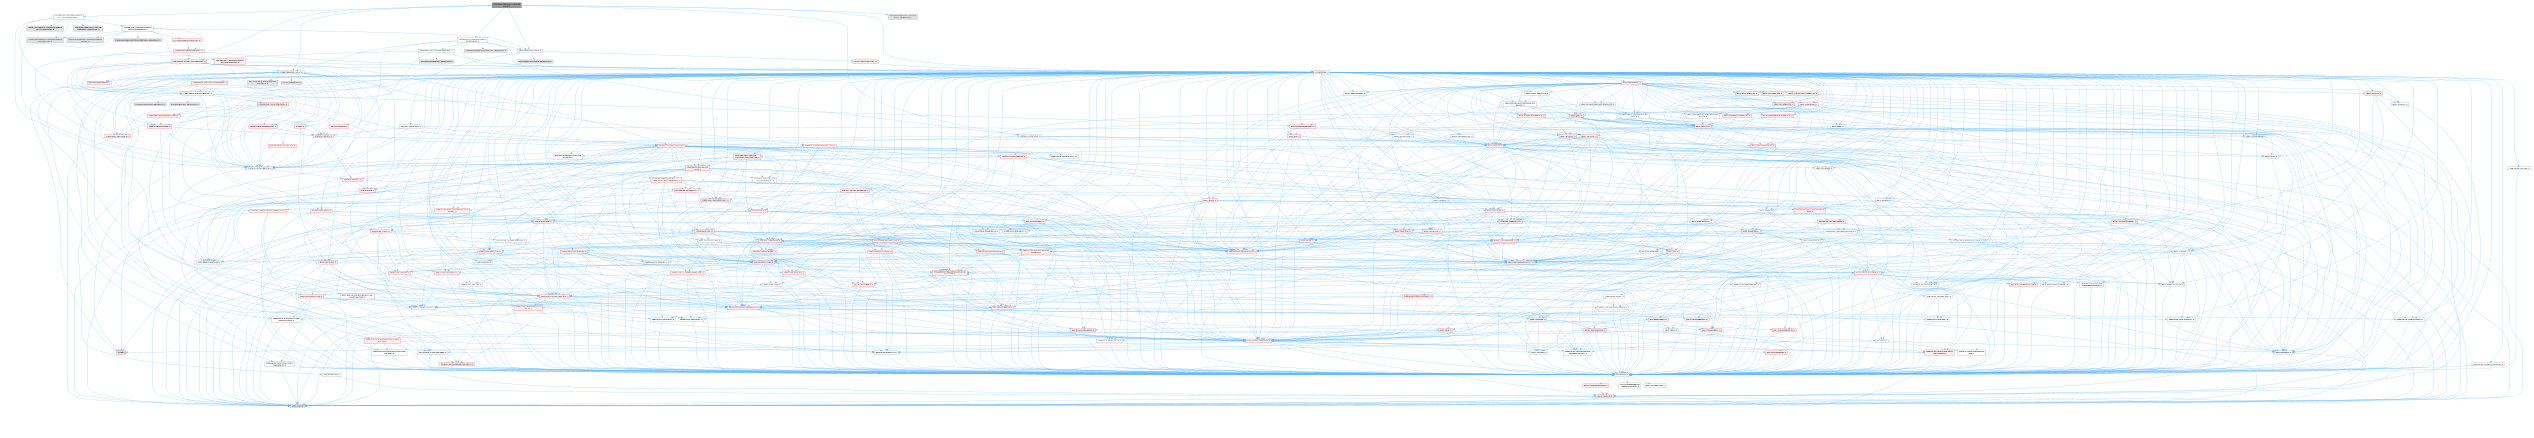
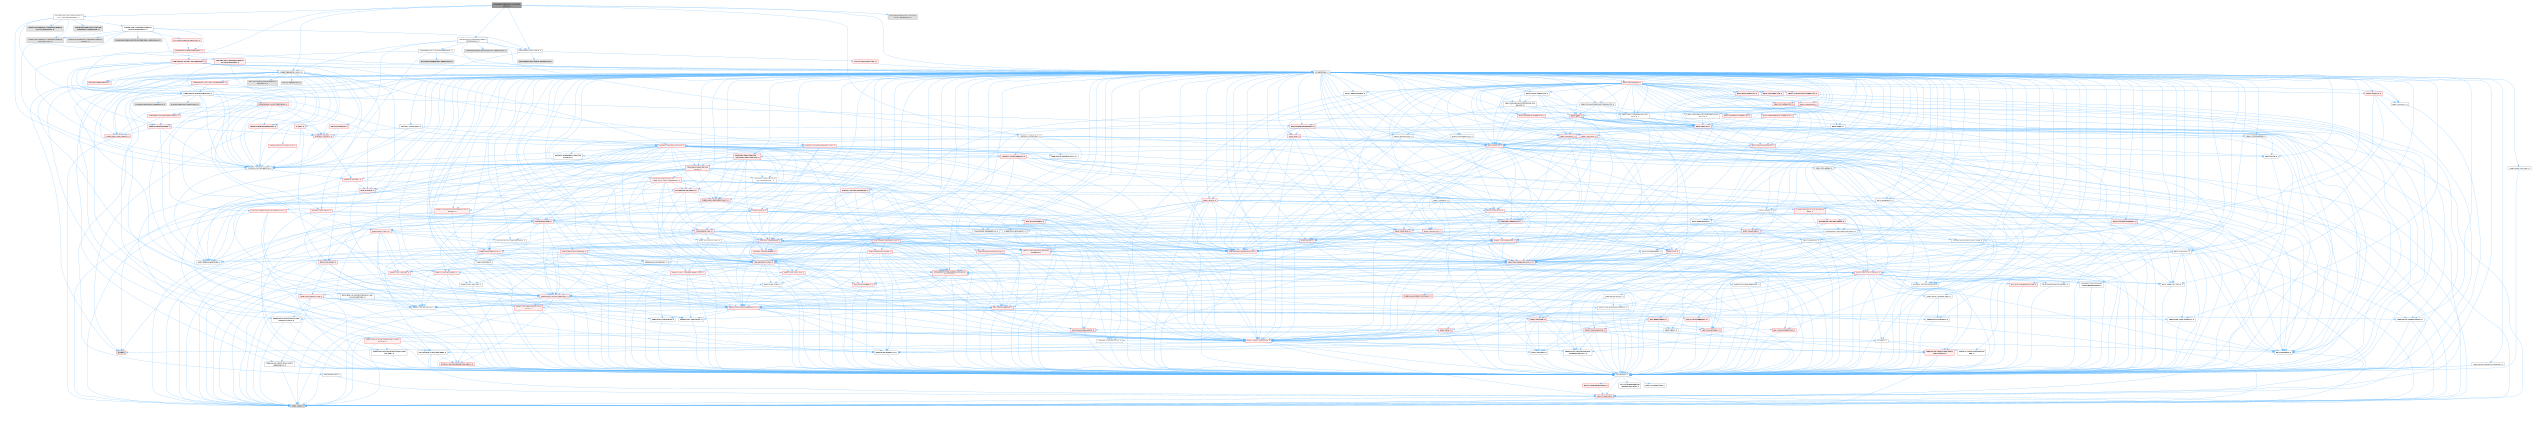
node "HAL/PlatformMisc.h": removed
